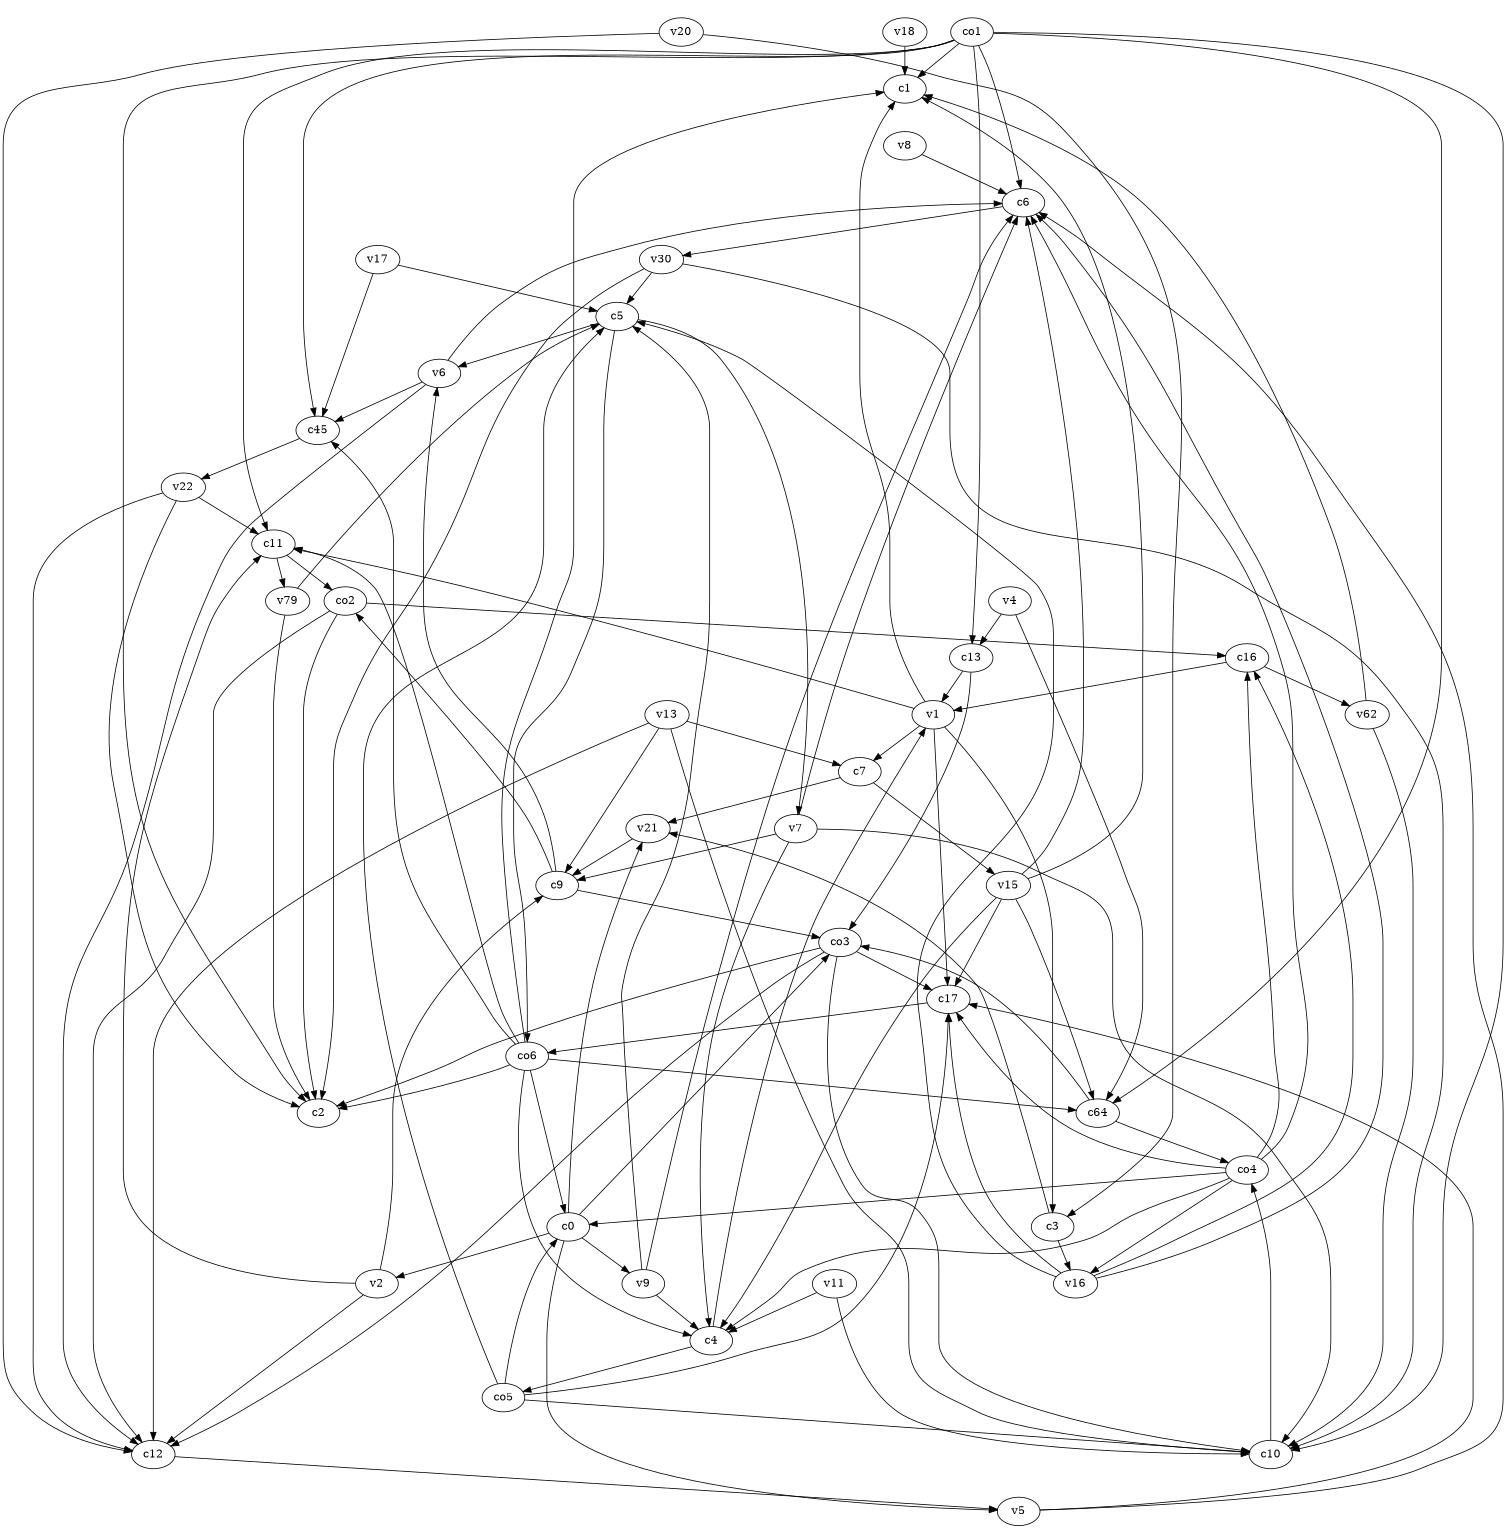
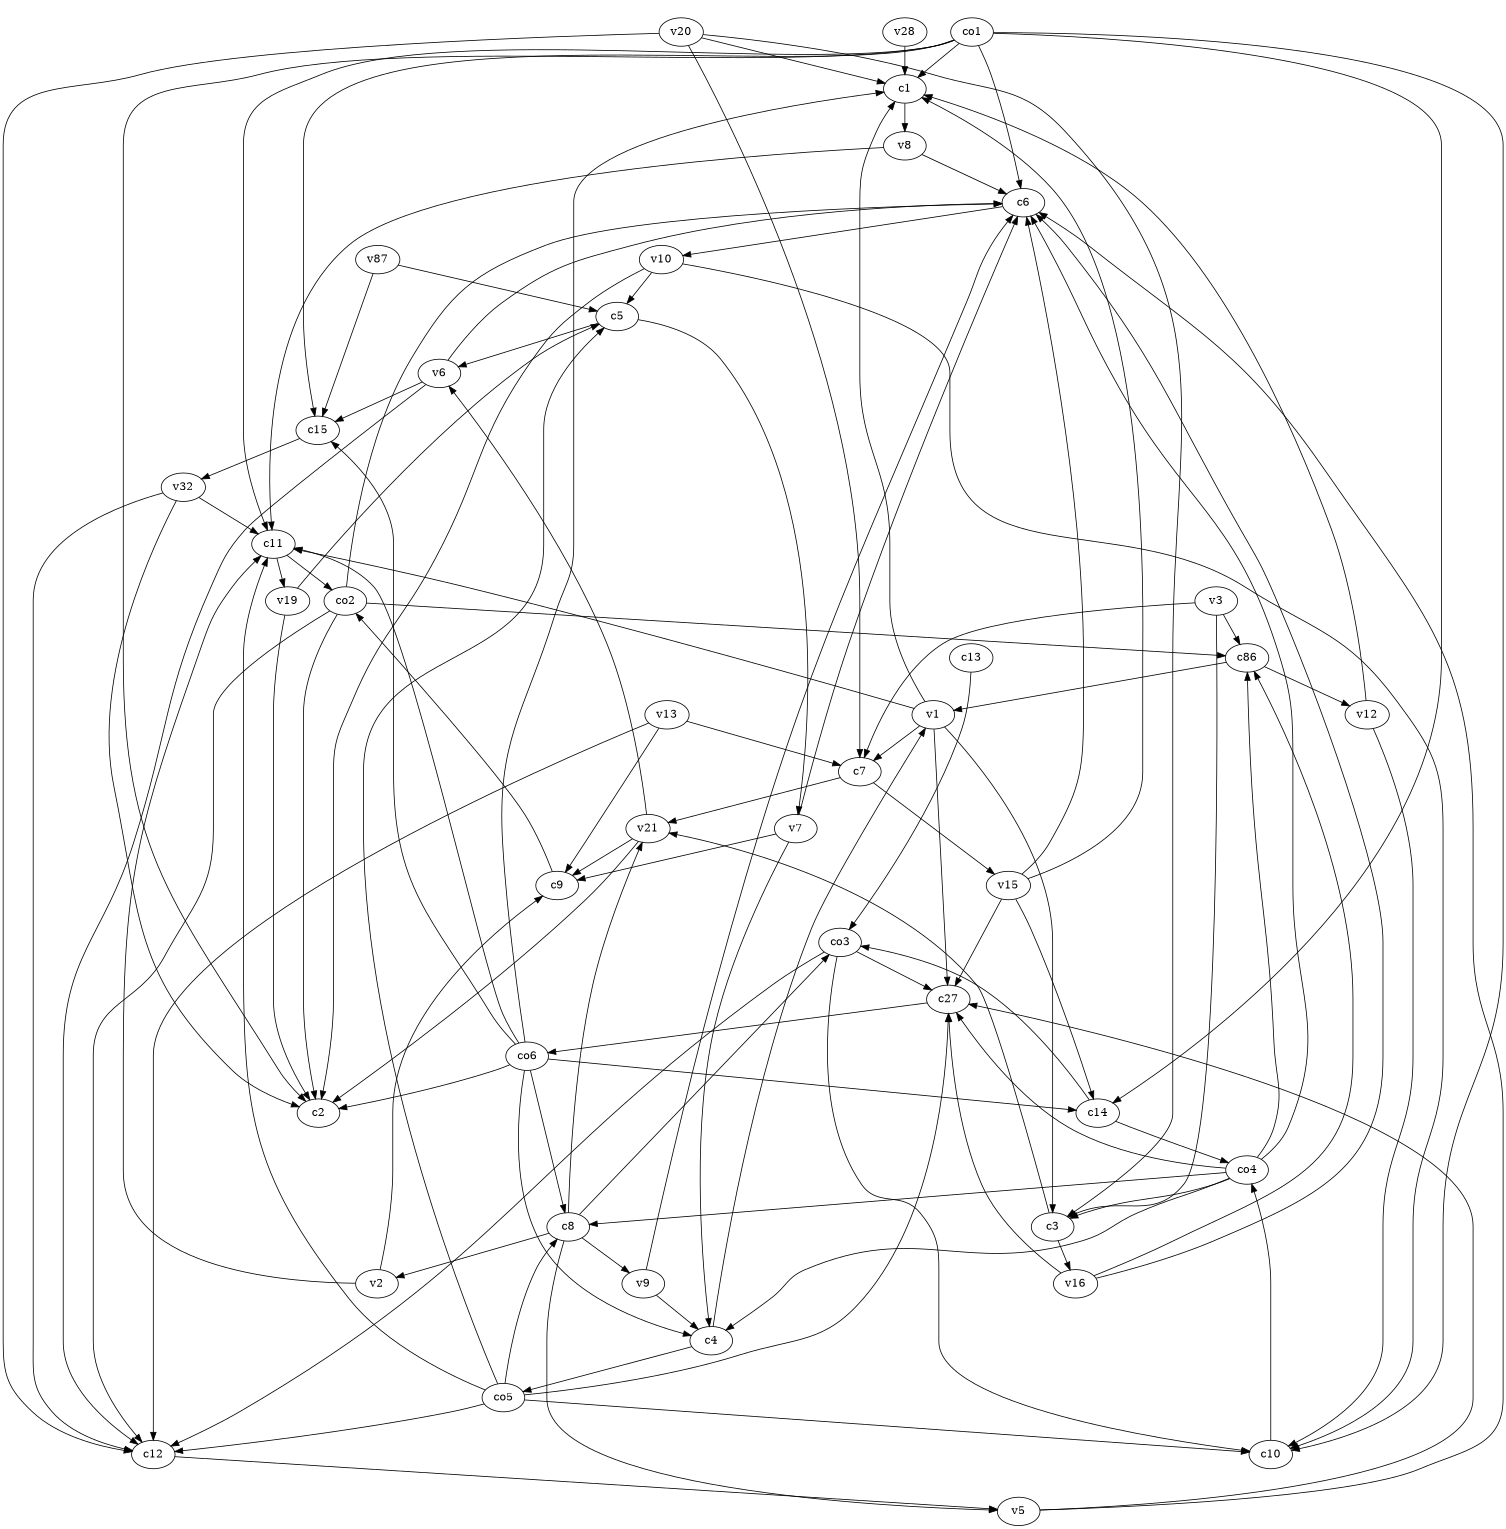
node "v18": label "v18" -> "v28"
edge "v20" -> "c1": added
edge "c1" -> "v8": added
edge "v8" -> "c11": added
edge "co2" -> "c6": added
node "v17": label "v17" -> "v87"
node "v30": label "v30" -> "v10"
edge "co1" -> "c13": removed
edge "v20" -> "c7": added
node "c45": label "c45" -> "c15"
node "v22": label "v22" -> "v32"
node "v79": label "v79" -> "v19"
node "v4": removed
node "v3": added
edge "c9" -> "v6": now "v21" -> "v6"
node "c16": label "c16" -> "c86"
edge "c13" -> "v1": removed
edge "c5" -> "co6": removed
node "v62": label "v62" -> "v12"
edge "v16" -> "c5": removed
edge "v9" -> "c5": removed
edge "c9" -> "co3": removed
node "c17": label "c17" -> "c27"
edge "co3" -> "c2": now "v21" -> "c2"
edge "co5" -> "c11": added
edge "v7" -> "c10": removed
edge "v15" -> "c4": removed
node "c64": label "c64" -> "c14"
edge "v13" -> "c10": removed
edge "co4" -> "v16": now "co4" -> "c3"
node "c0": label "c0" -> "c8"
node "v11": removed
edge "v2" -> "c12": now "co5" -> "c12"
